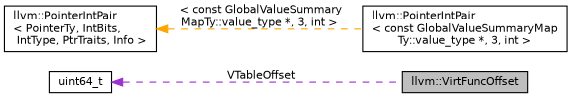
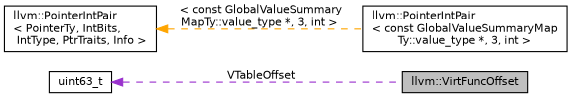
node "uint64_t": label "uint64_t" -> "uint63_t"
